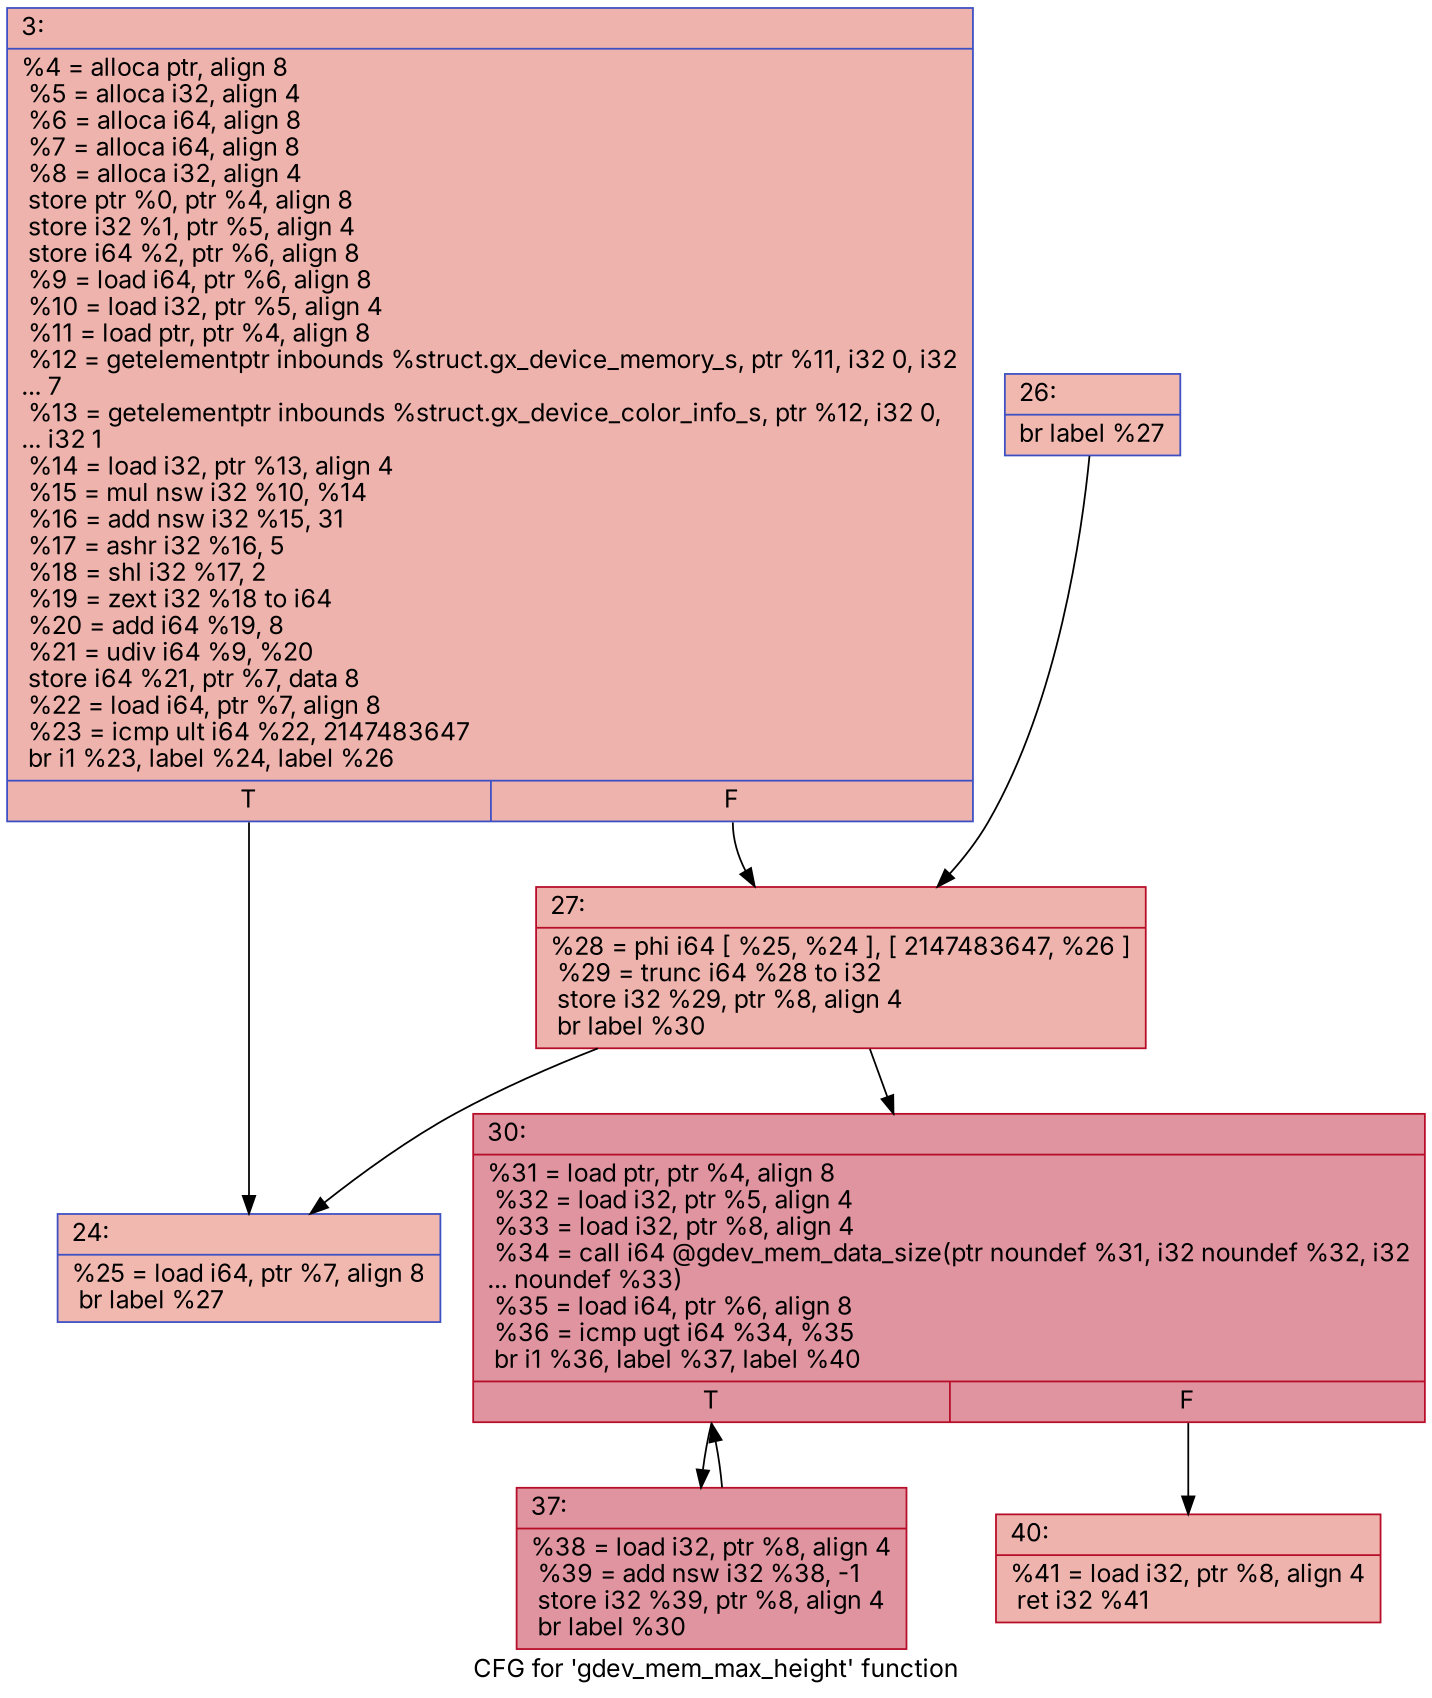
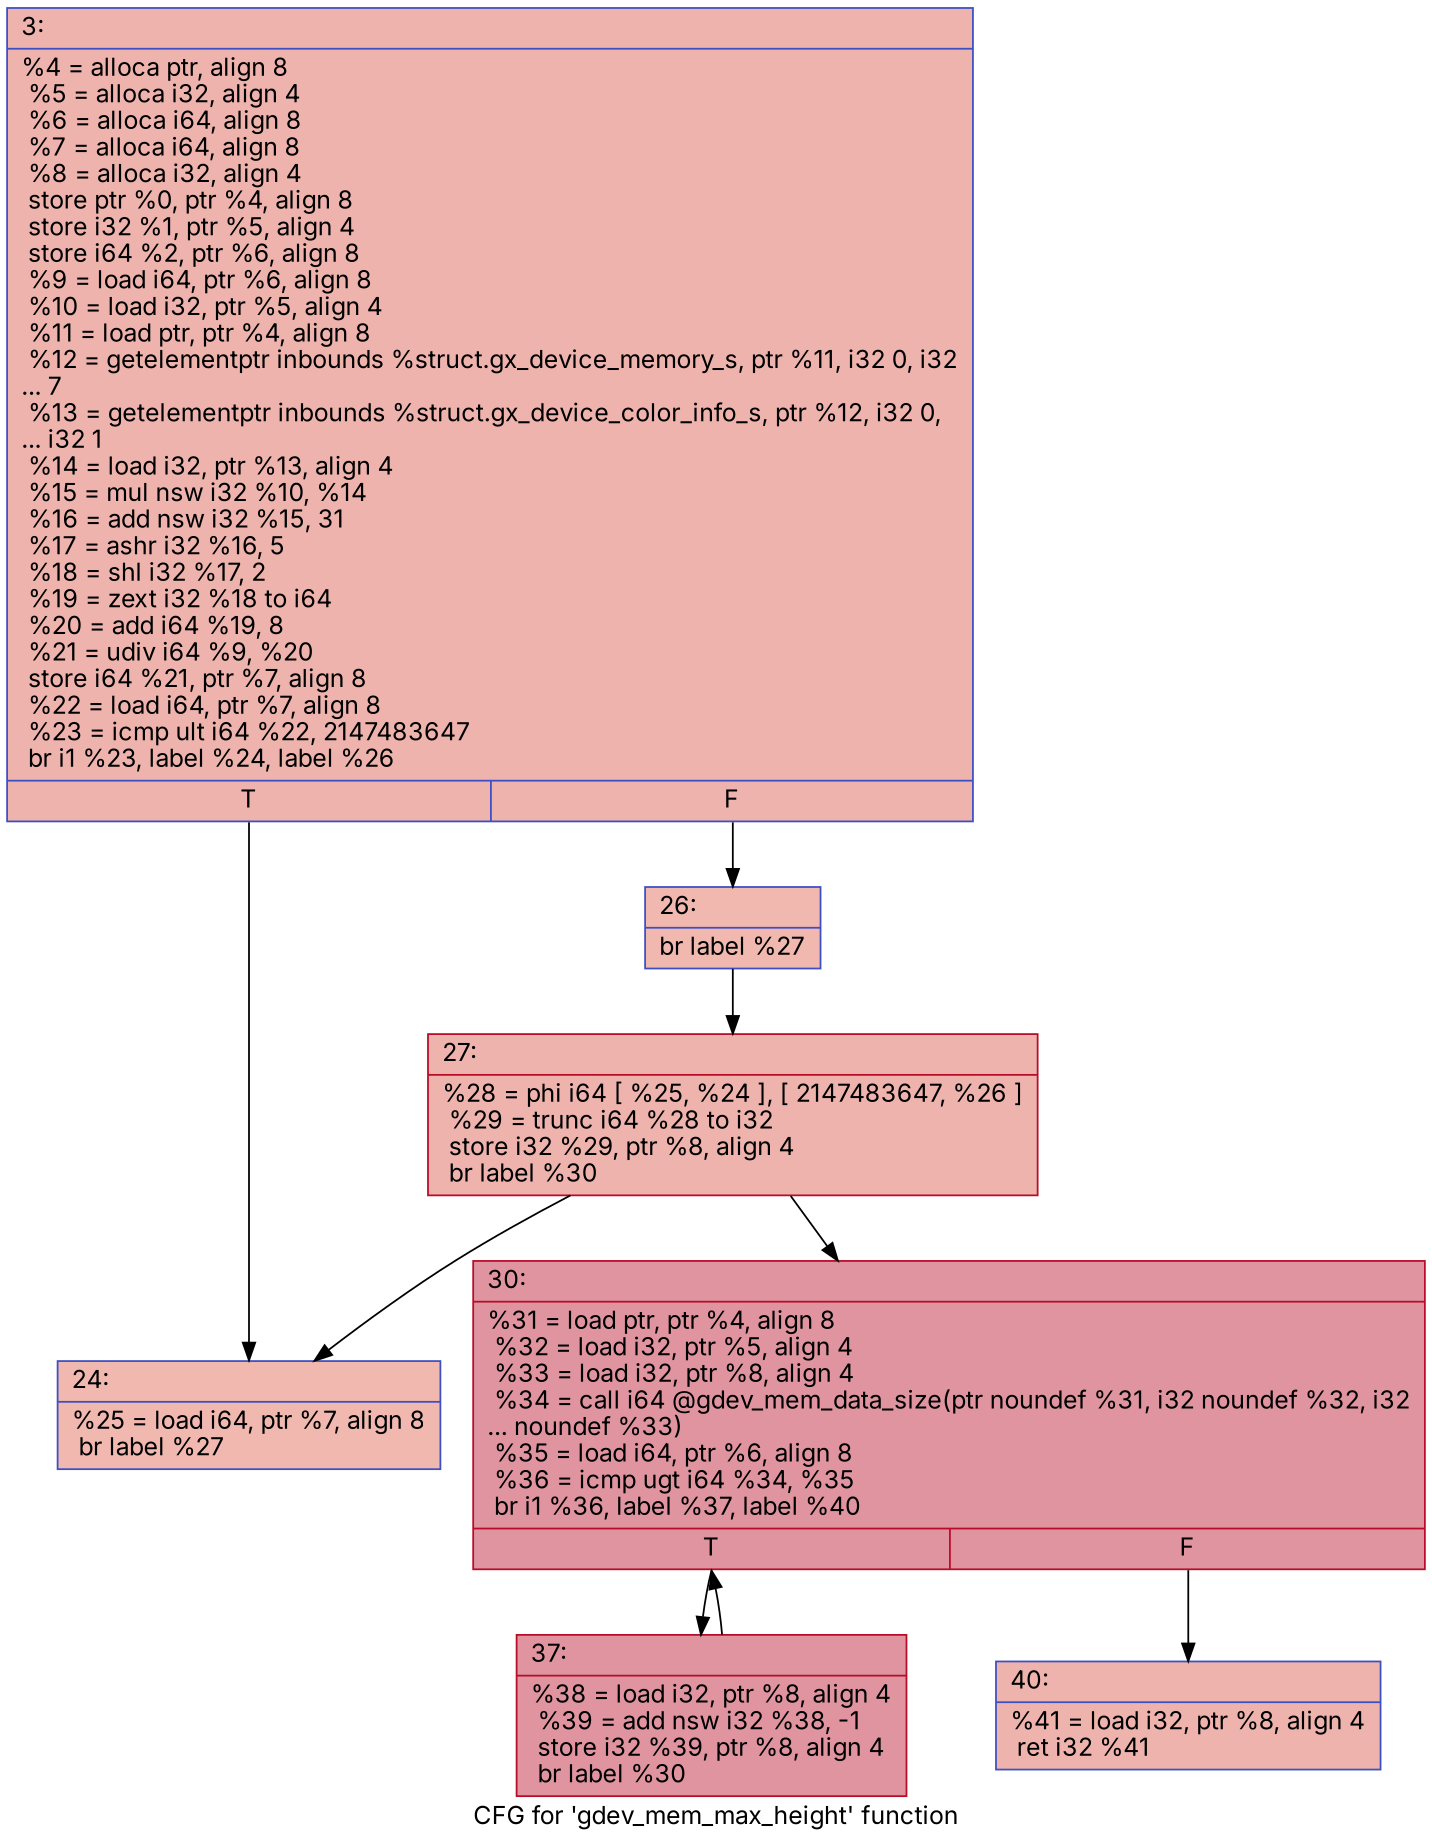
node "3:": text "store i64 %21, ptr %7, data 8" -> "store i64 %21, ptr %7, align 8"
edge "3:" -> "27:": now "3:" -> "26:"
node "40:": color #b70d28ff -> #3d50c3ff
